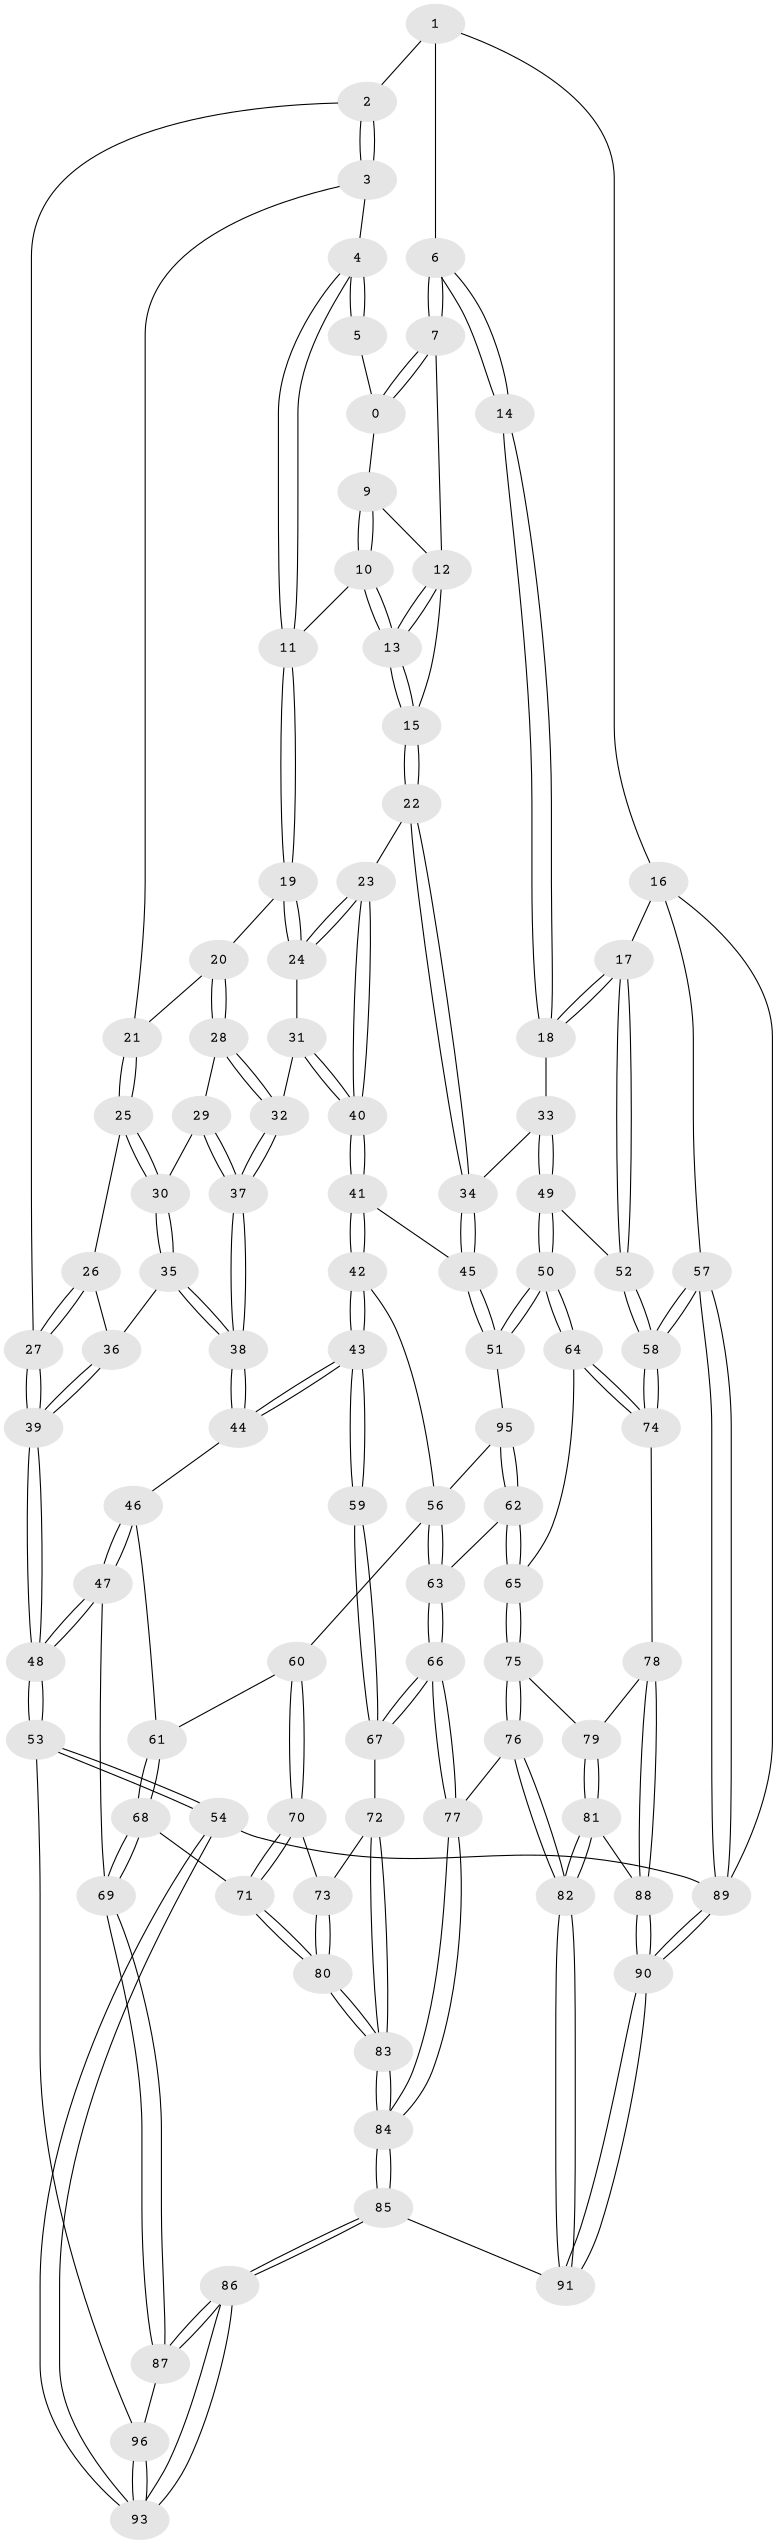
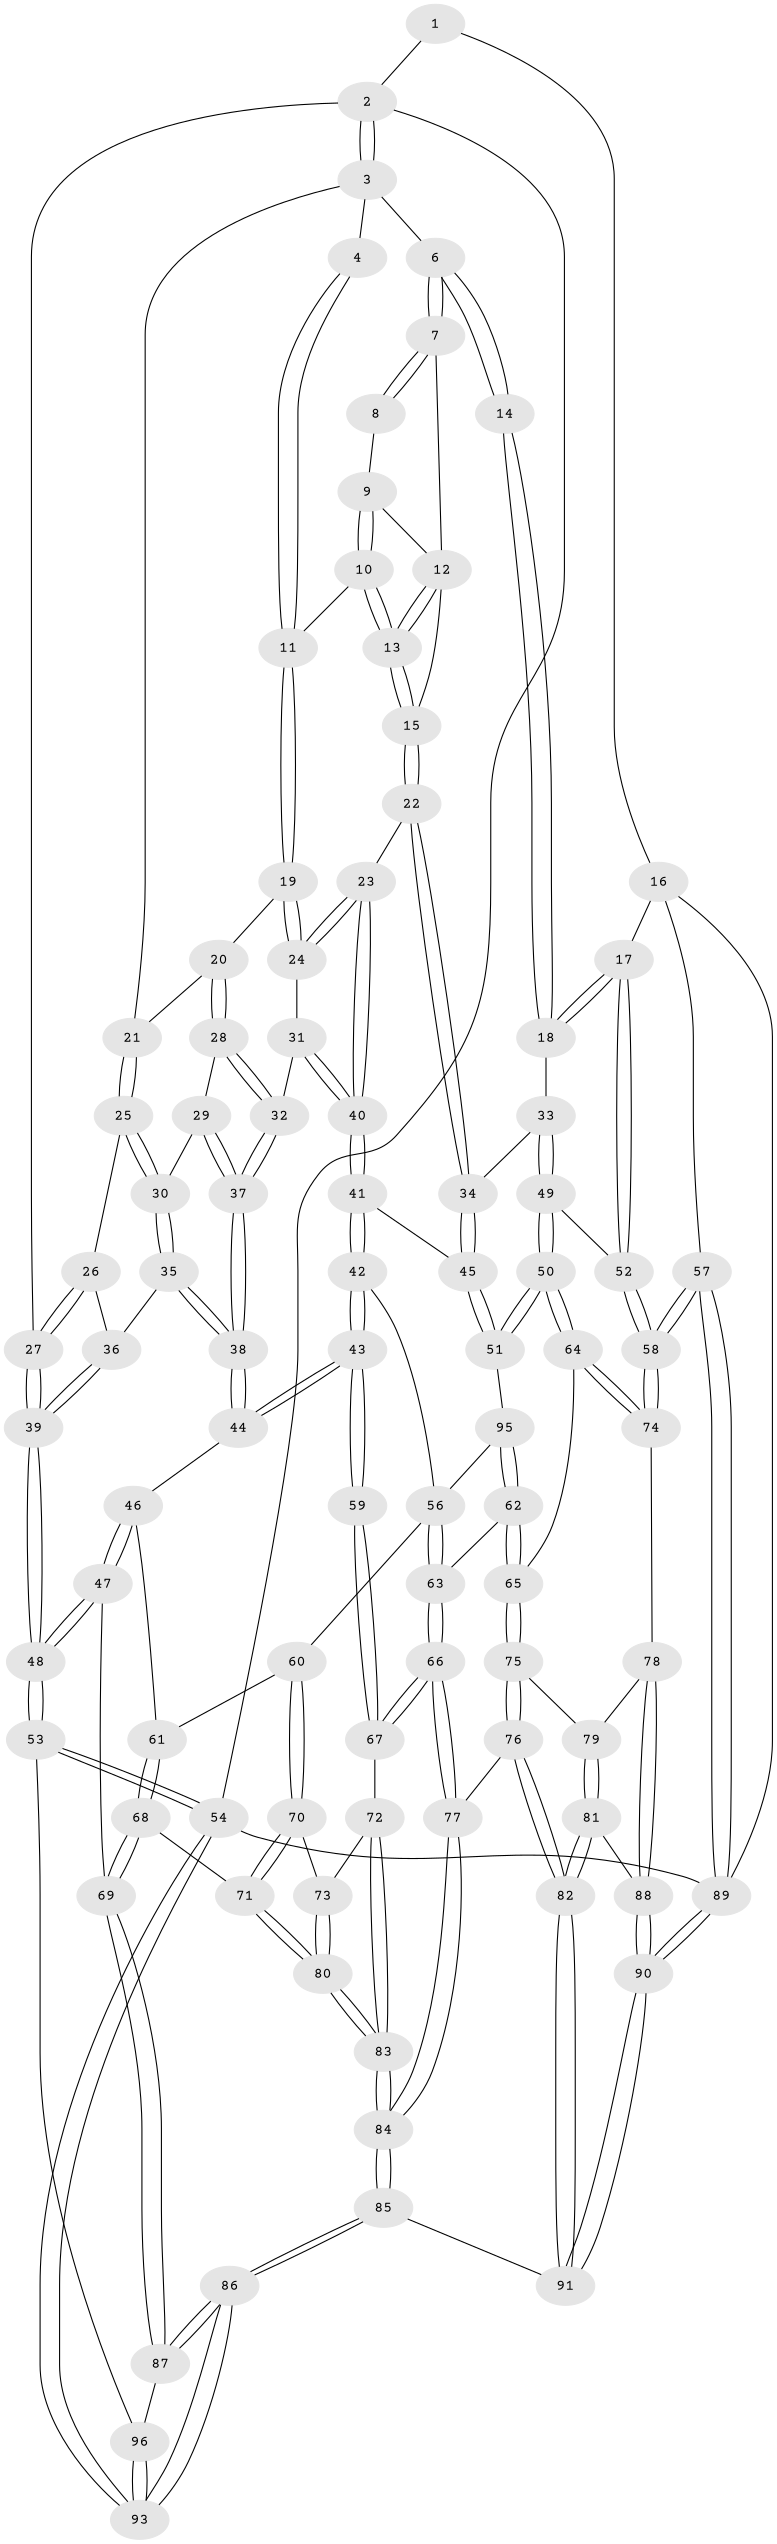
edge "1" -- "6": now "3" -- "6"
node "5": removed
node "0": label "0" -> "8"
edge "2" -- "54": added
